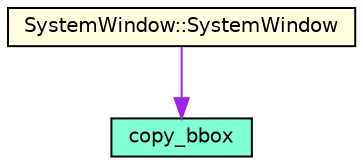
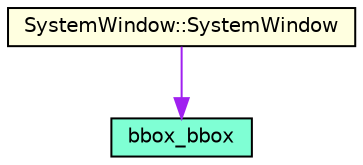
node "copy_bbox": label "copy_bbox" -> "bbox_bbox"
